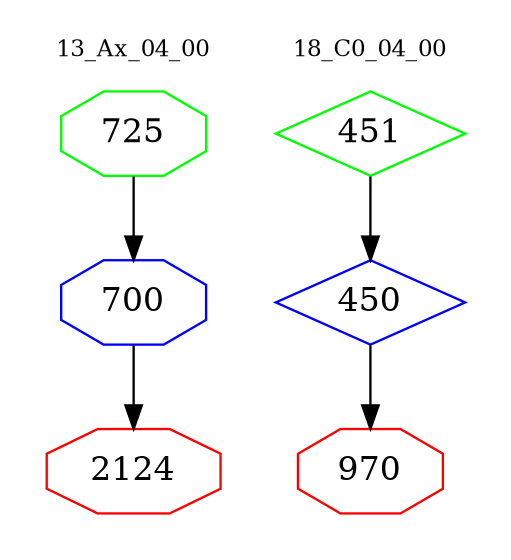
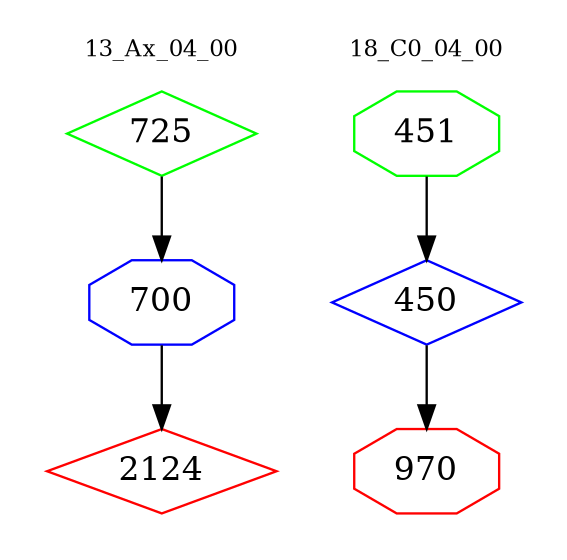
node "725": shape octagon -> diamond
node "451": shape diamond -> octagon
node "2124": shape octagon -> diamond
